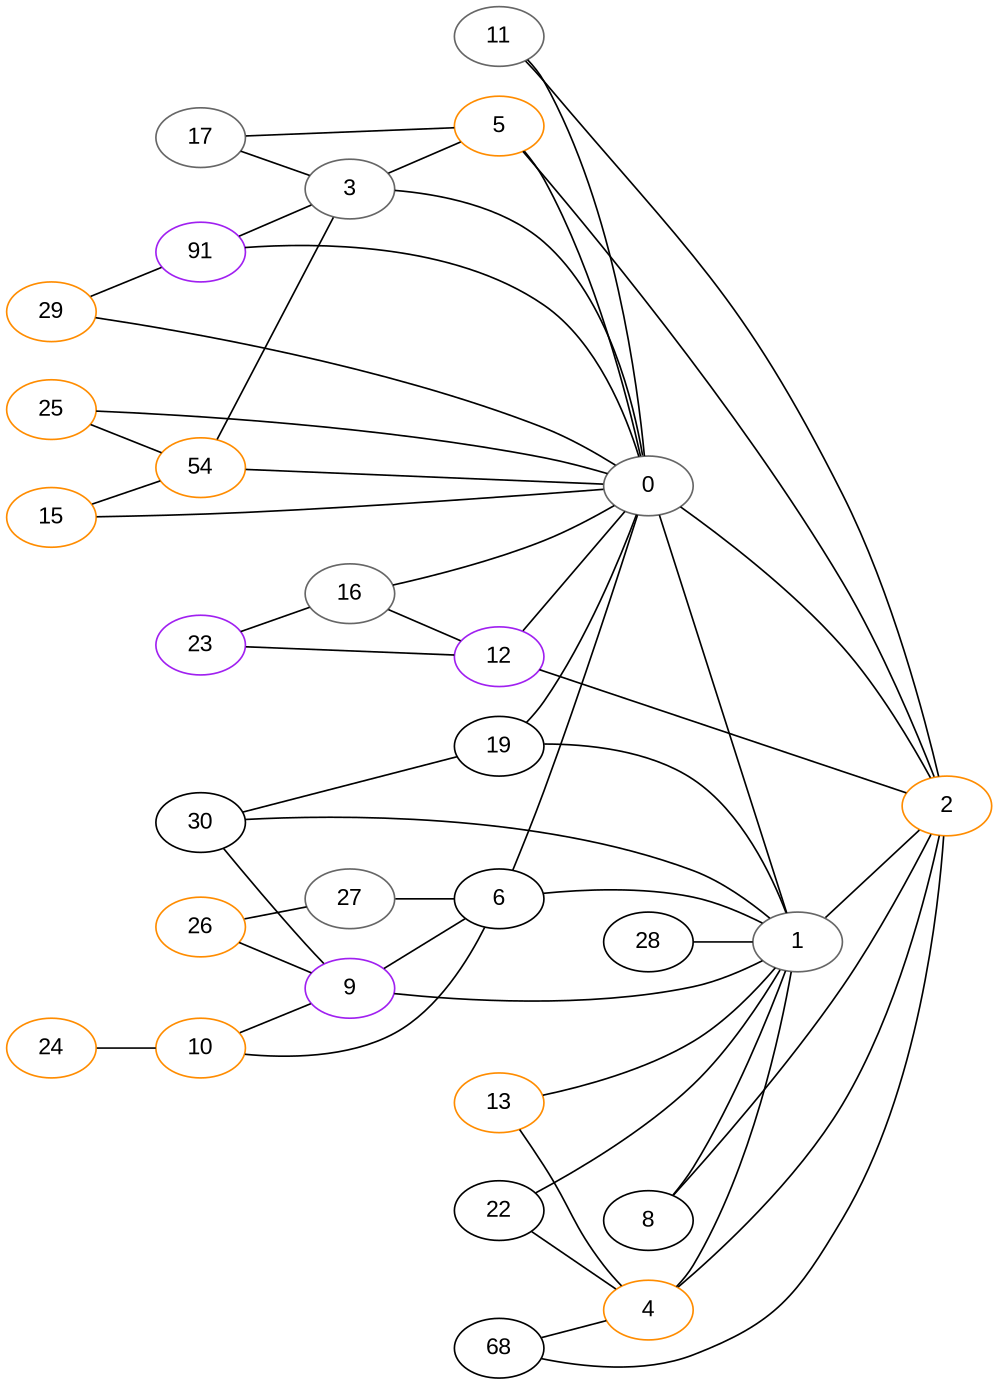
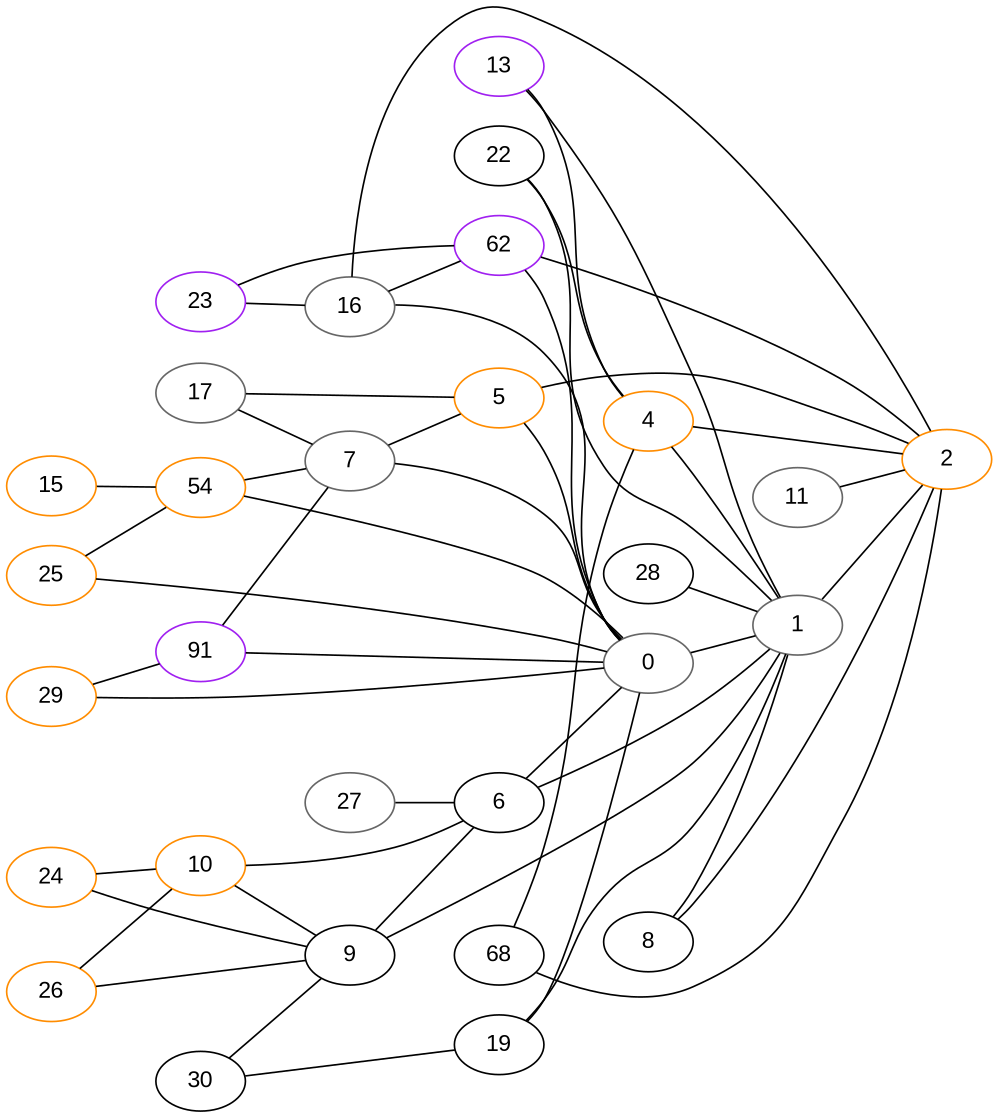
node "3": label "3" -> "7"
edge "11" -- "0": removed
edge "0" -- "15": removed
edge "0" -- "2": now "16" -- "2"
node "12": label "12" -> "62"
edge "30" -- "1": removed
edge "27" -- "26": now "10" -- "26"
edge "24" -- "9": added
node "9": color purple -> black
node "13": color darkorange -> purple
